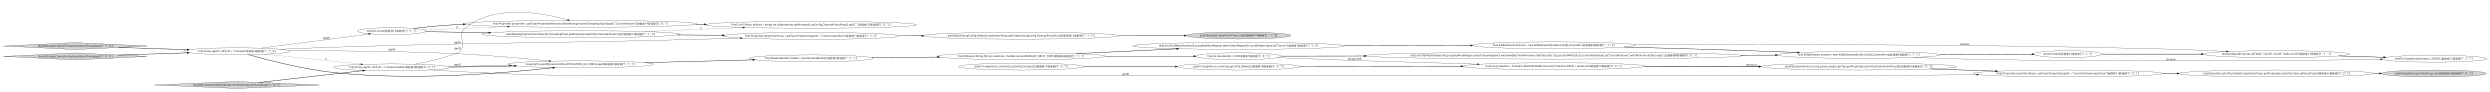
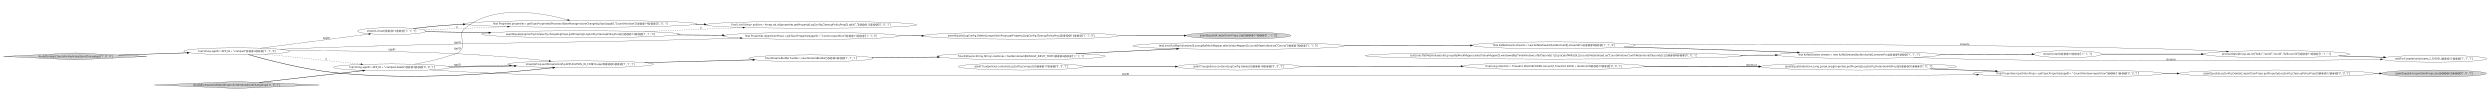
node "shouldCompactTopicsForKeyValueStoreChangelogs['0', '1', '0']": removed
node "final int durationMs = 2000@@@7@@@['0', '0', '1']": removed
